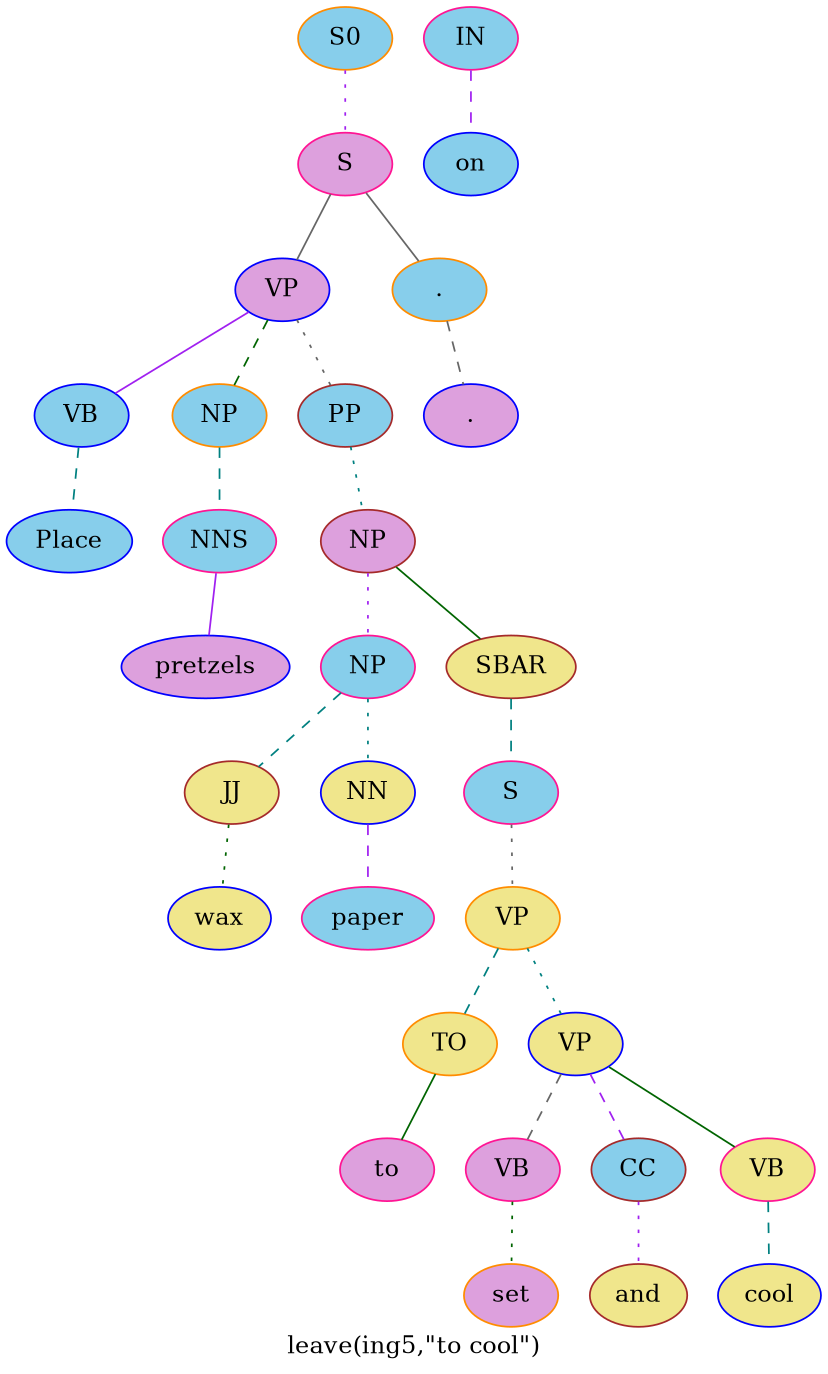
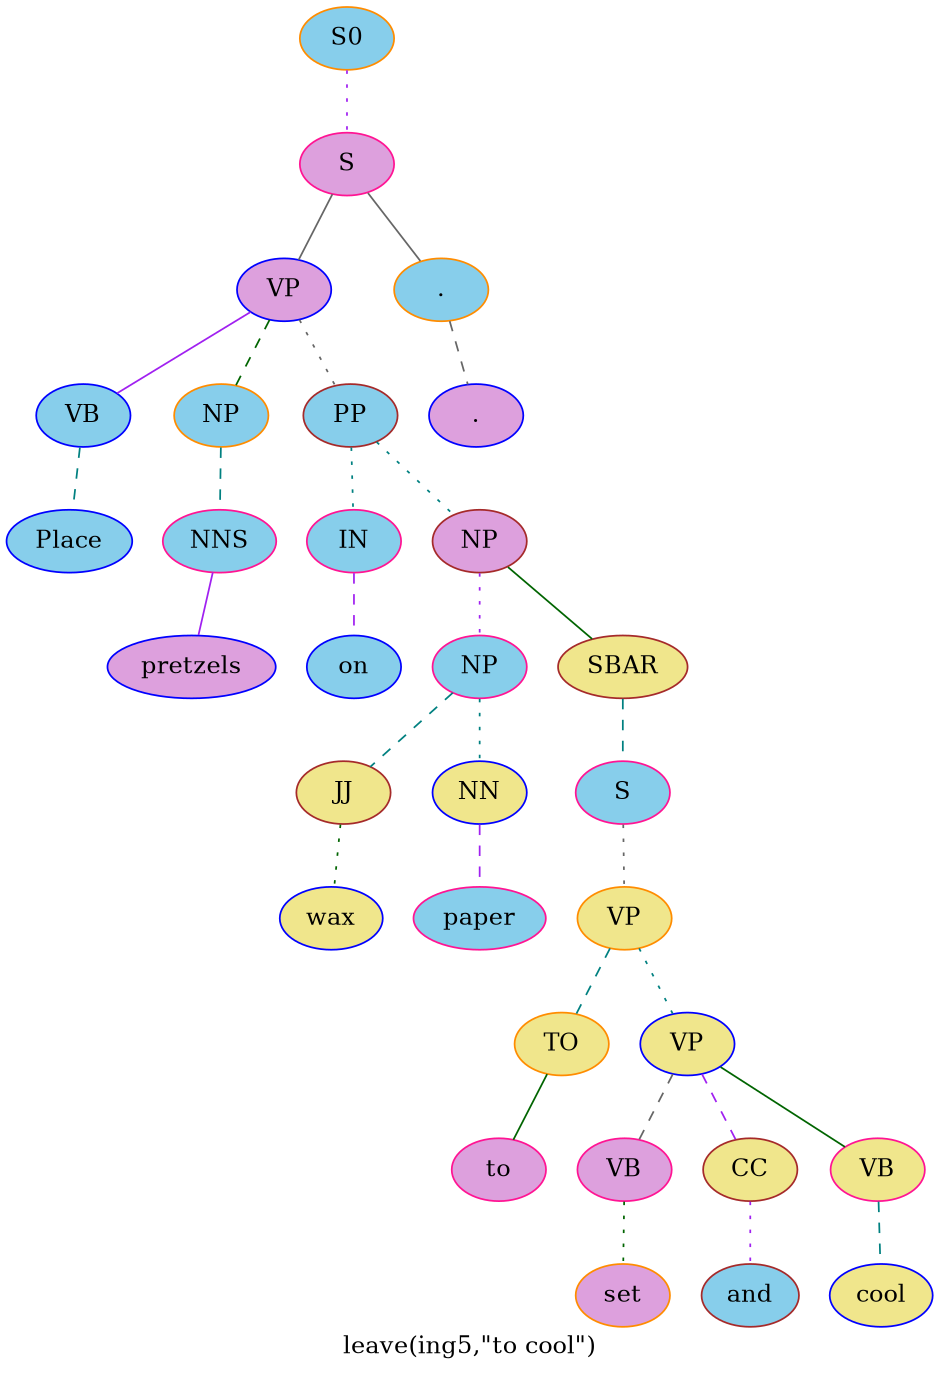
edge "PP" -- "IN": added
node "CC": fillcolor skyblue -> khaki
node "and": fillcolor khaki -> skyblue
